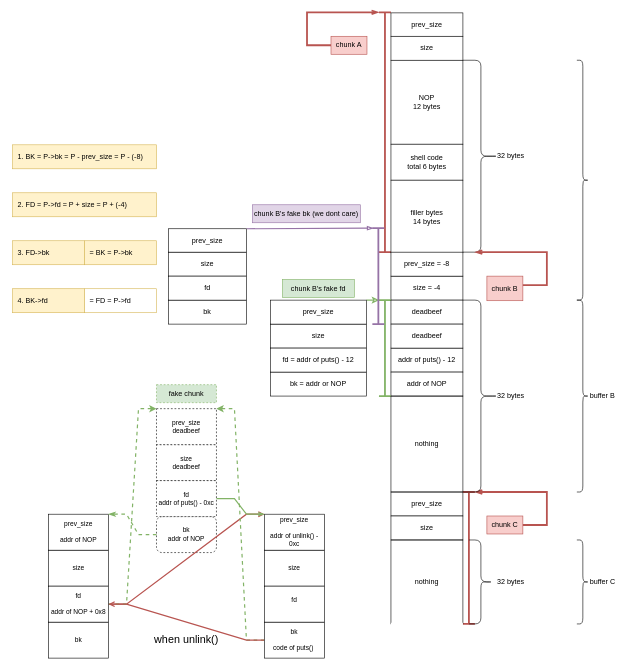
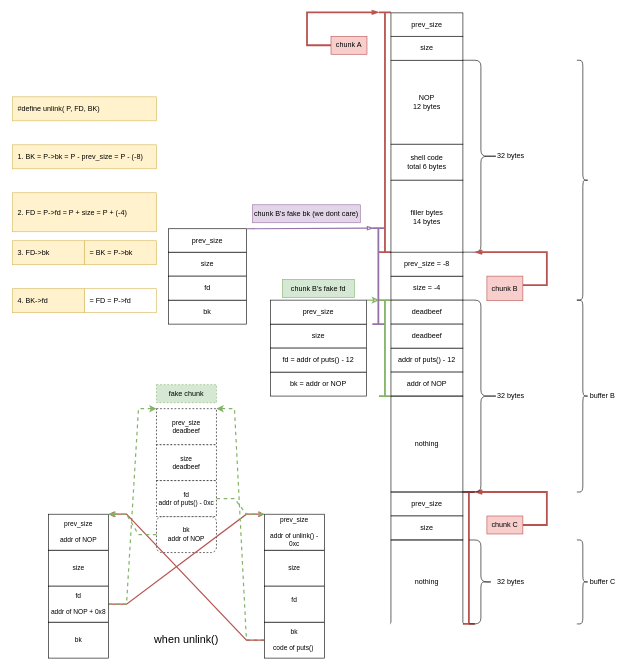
node "#define unlink( P, FD, BK)": added
node "2. FD = P->fd = P + size = P + (-4)": size 144x24 -> 144x39
edge "fdaddr of puts() - 0xc" -> "prev_sizeaddr of unlink() - 0xc": style solid -> dashed
edge "bk code of puts()" -> "fdaddr of NOP + 0x8": now "bk code of puts()" -> "prev_sizeaddr of NOP"
